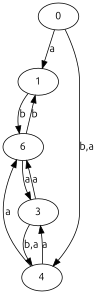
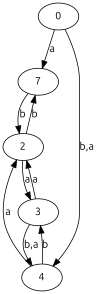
node "1": label "1" -> "7"
node "6": label "6" -> "2"
edge "4" -> "3": label "a" -> "b"
